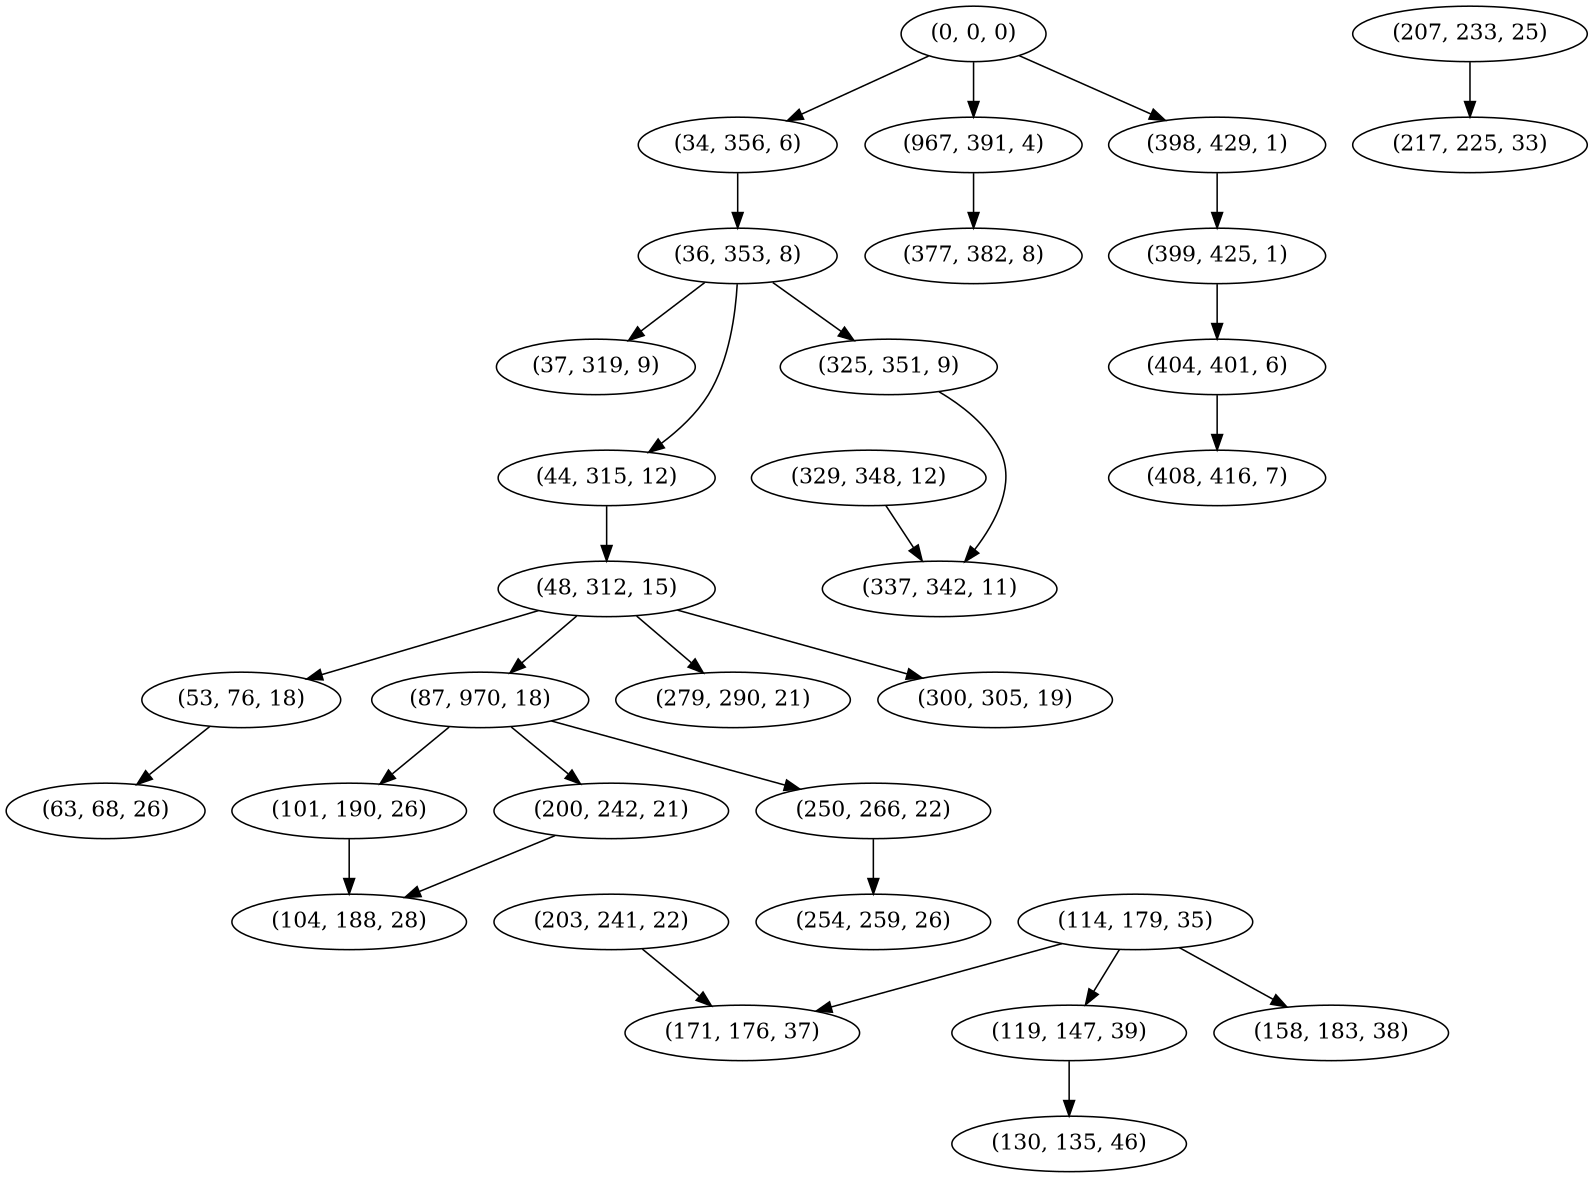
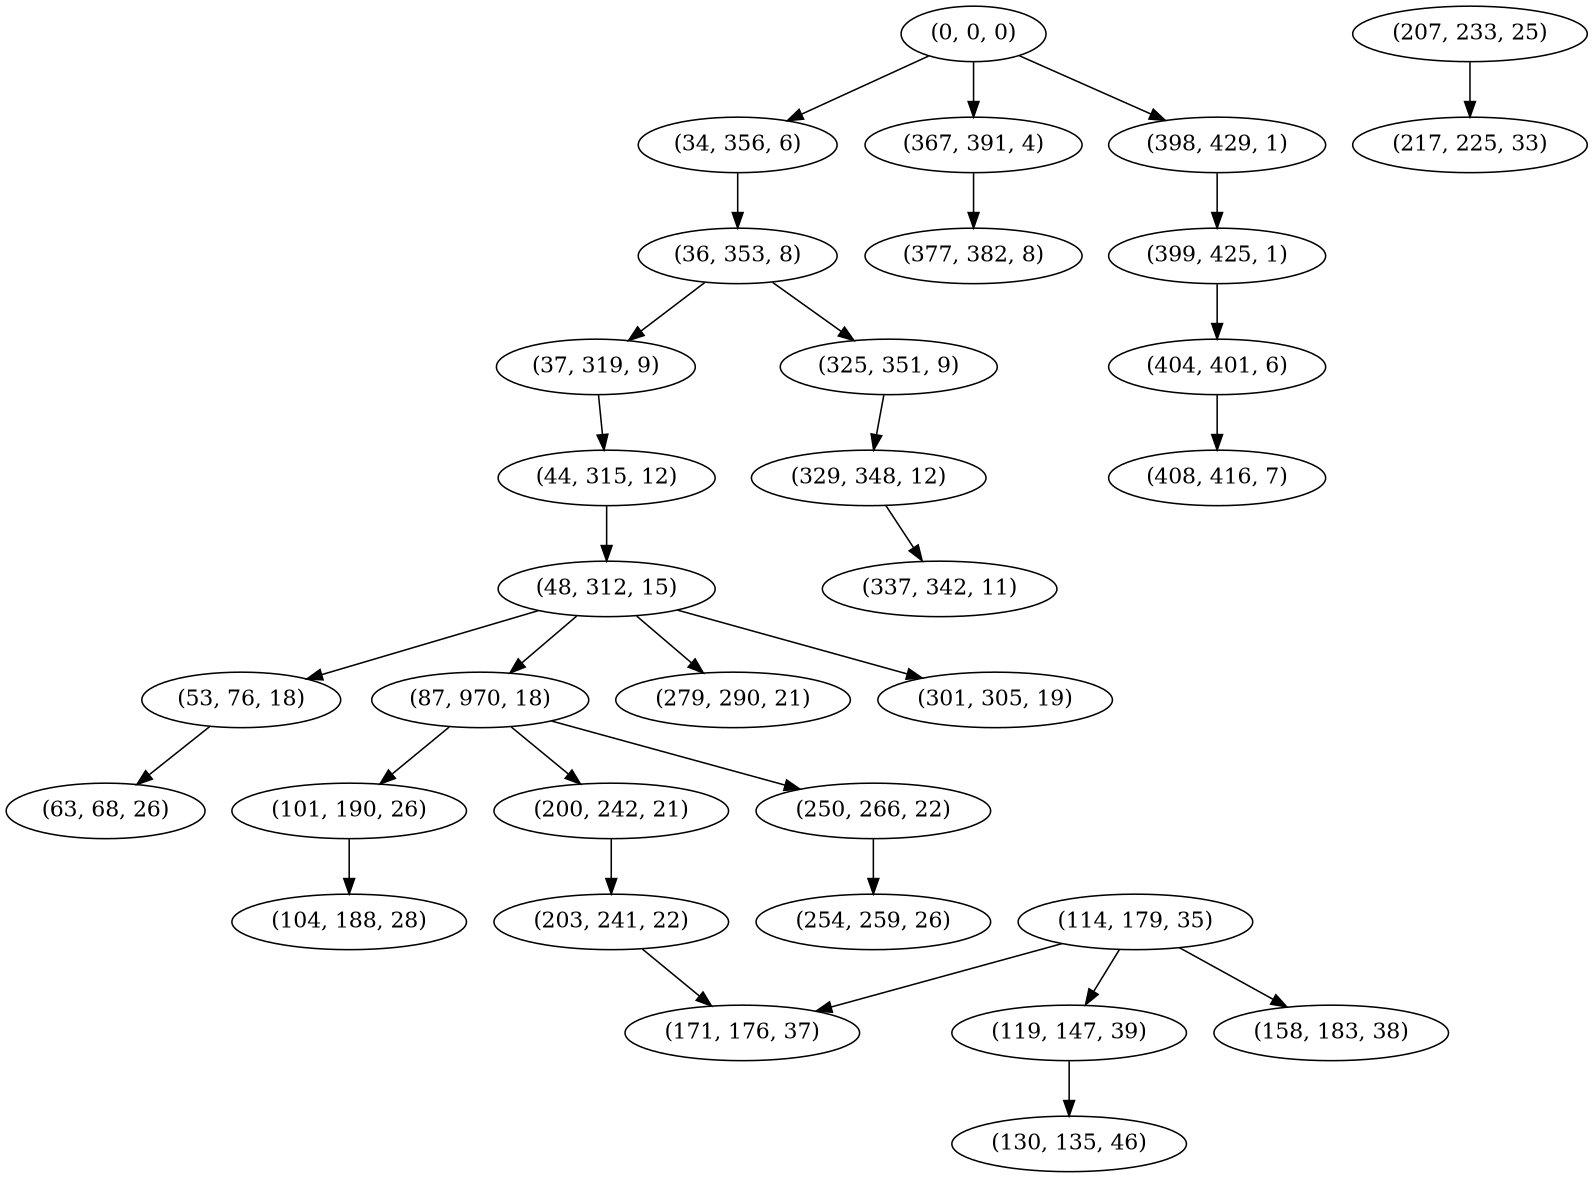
node "(967, 391, 4)": label "(967, 391, 4)" -> "(367, 391, 4)"
edge "(36, 353, 8)" -> "(44, 315, 12)": now "(37, 319, 9)" -> "(44, 315, 12)"
edge "(325, 351, 9)" -> "(337, 342, 11)": now "(325, 351, 9)" -> "(329, 348, 12)"
node "(300, 305, 19)": label "(300, 305, 19)" -> "(301, 305, 19)"
edge "(200, 242, 21)" -> "(104, 188, 28)": now "(200, 242, 21)" -> "(203, 241, 22)"
